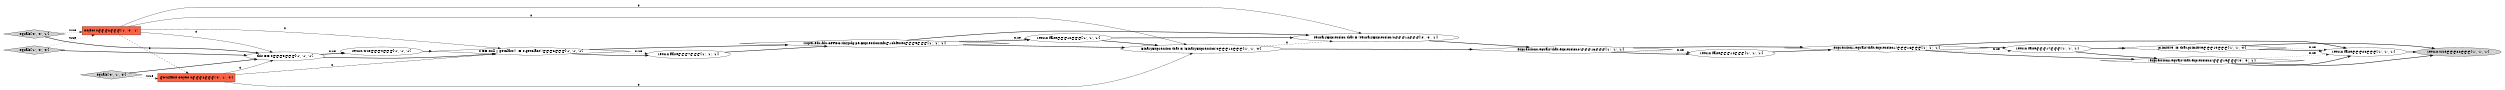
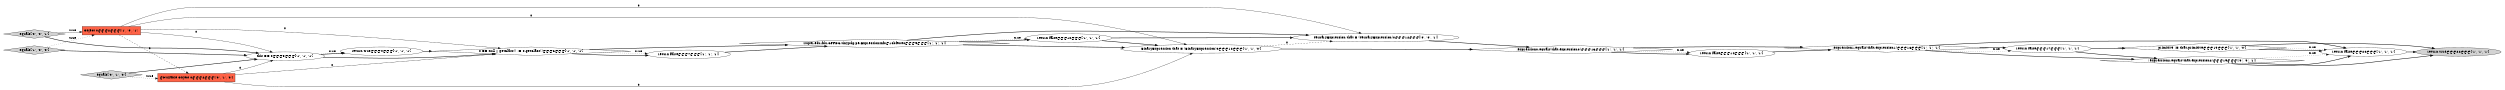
edge "equals['0', '0', '1']" -> "Object o@@@2@@@['1', '0', '1']": style dotted -> solid
